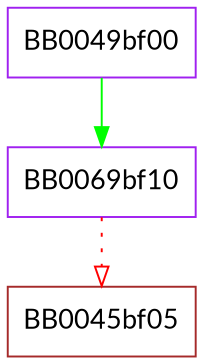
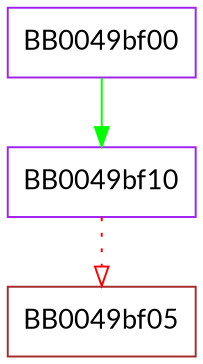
node "BB0069bf10": label "BB0069bf10" -> "BB0049bf10"
node "BB0045bf05": label "BB0045bf05" -> "BB0049bf05"
